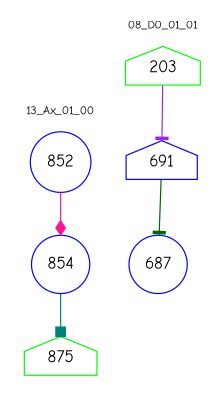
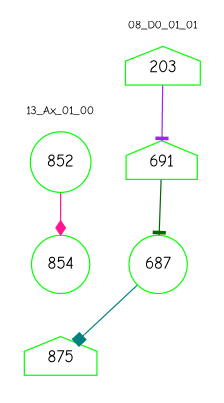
node "852": color blue -> green
node "691": color blue -> green
node "854": color blue -> green
node "687": color blue -> green
edge "854" -> "875": now "687" -> "875"
